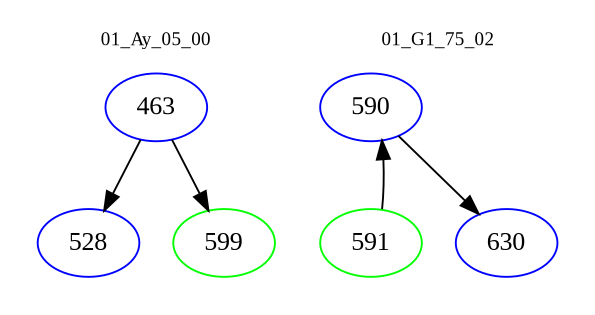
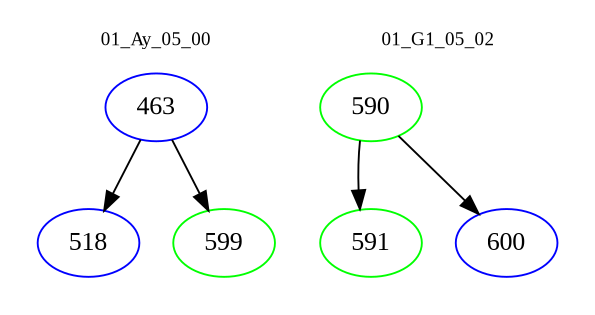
cluster "01_G1_75_02": label "01_G1_75_02" -> "01_G1_05_02"
node "590": color blue -> green
edge "591" -> "590": reversed
node "528": label "528" -> "518"
node "630": label "630" -> "600"
